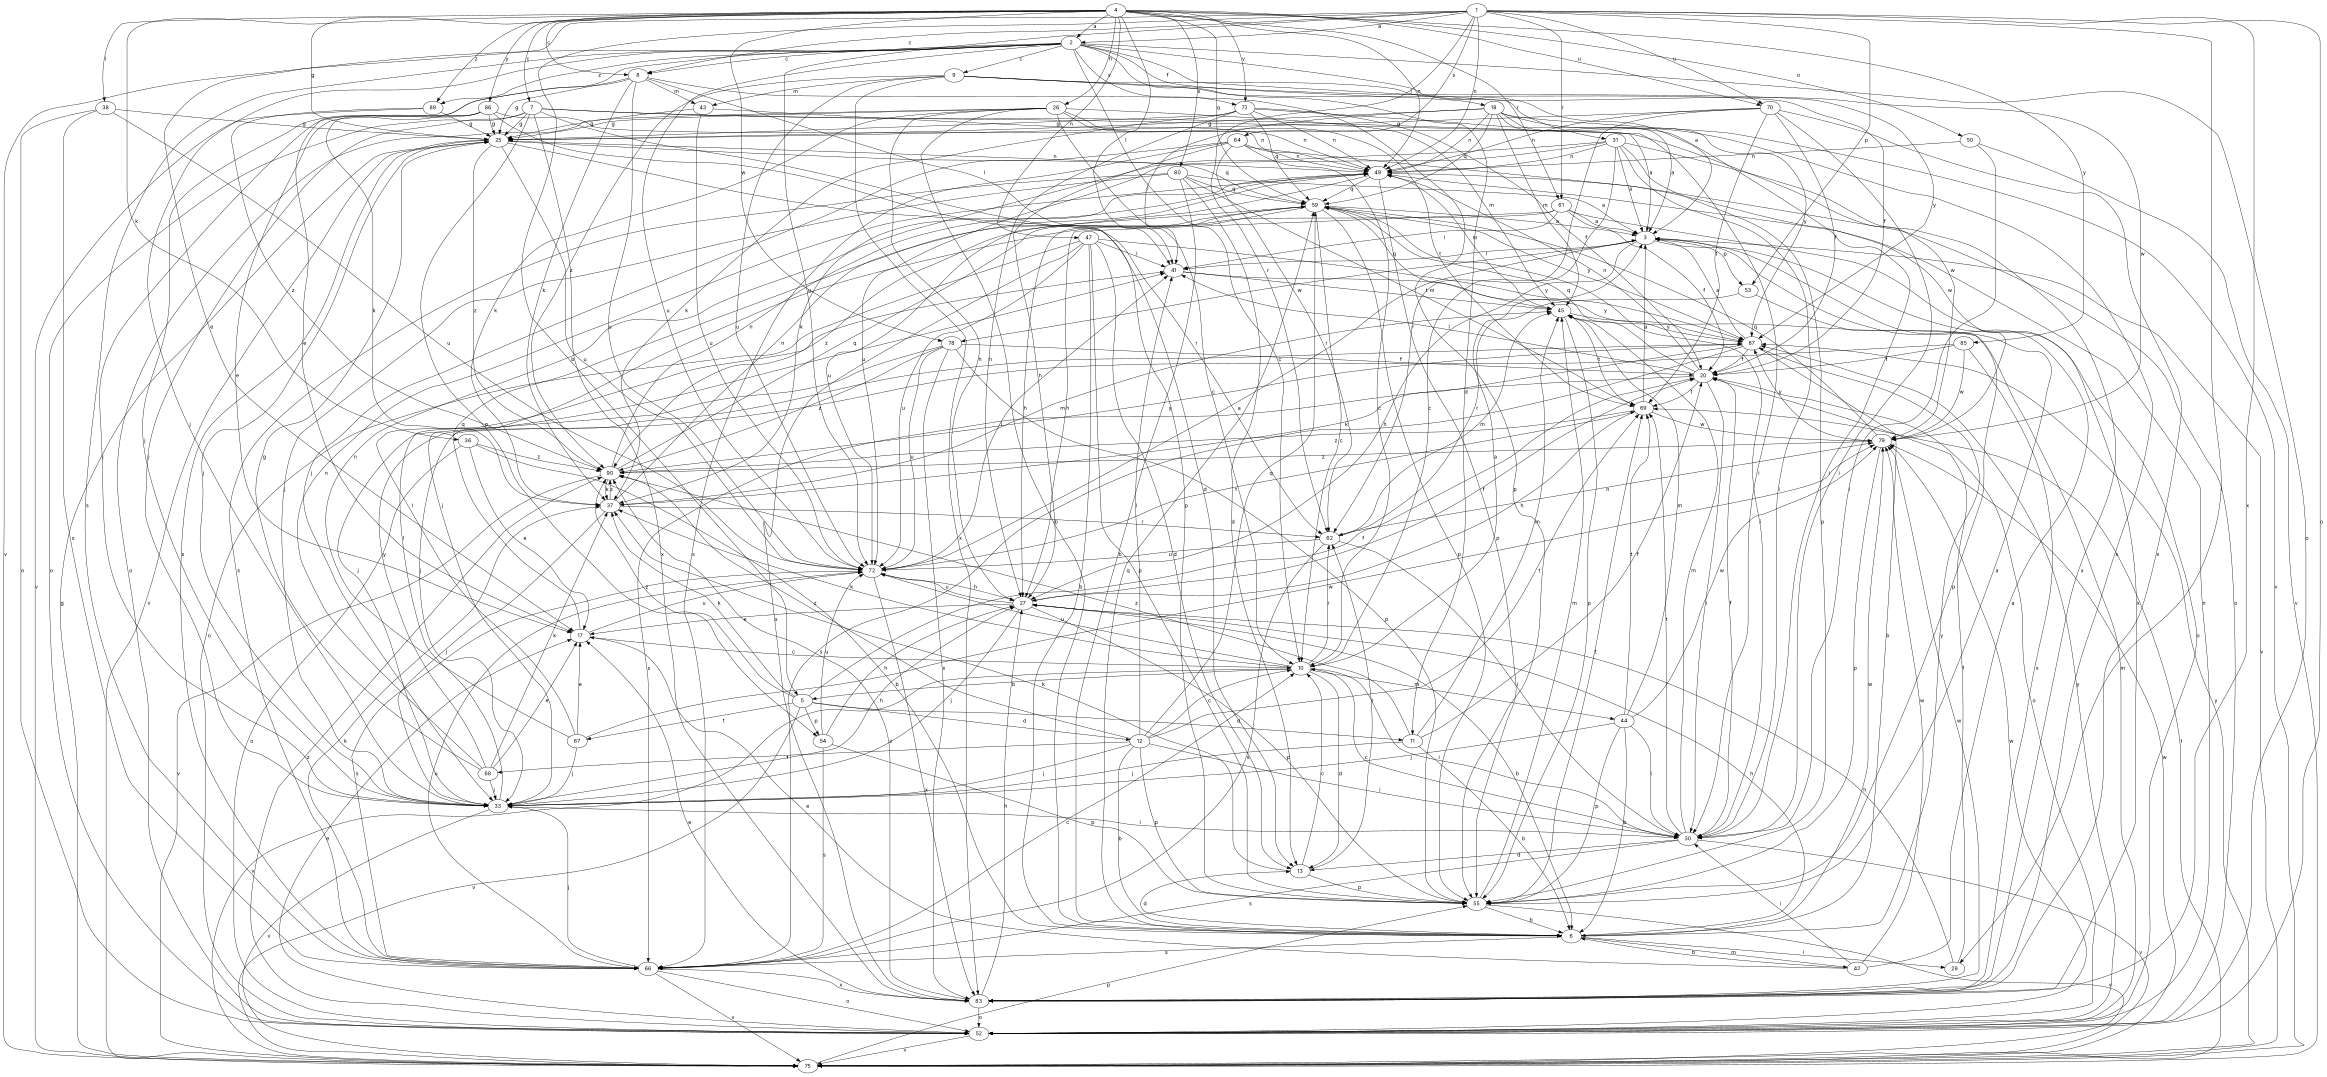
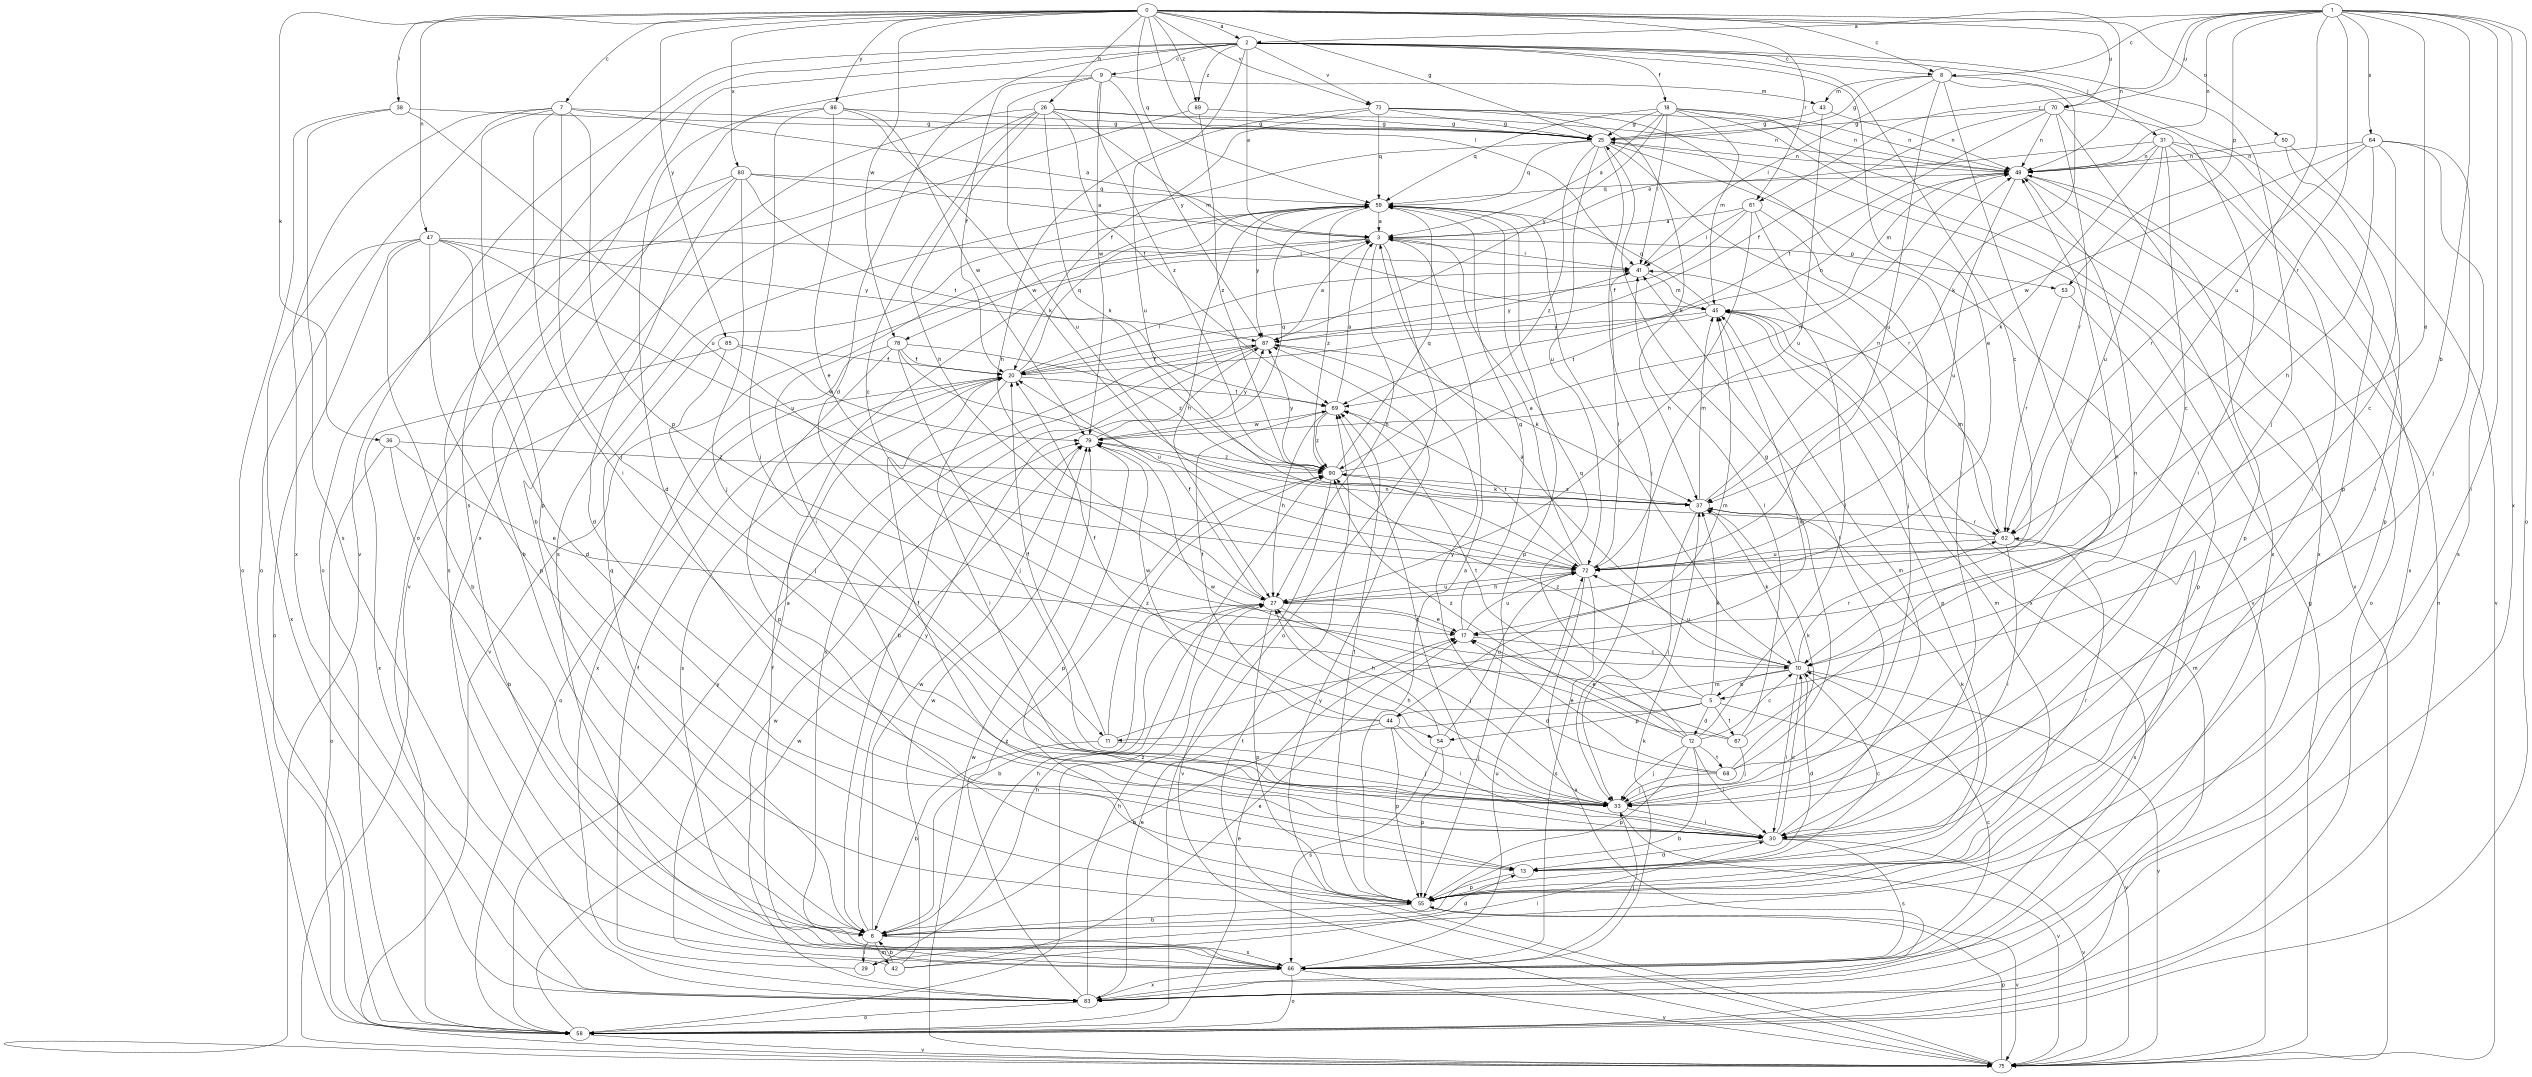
node "4": label "4" -> "0"
edge "66" -> "20": added, label "f"
node "52": label "52" -> "58"
